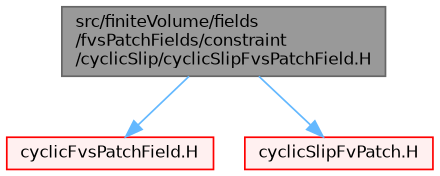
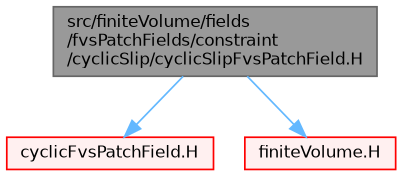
node "cyclicSlipFvPatch.H": label "cyclicSlipFvPatch.H" -> "finiteVolume.H"
